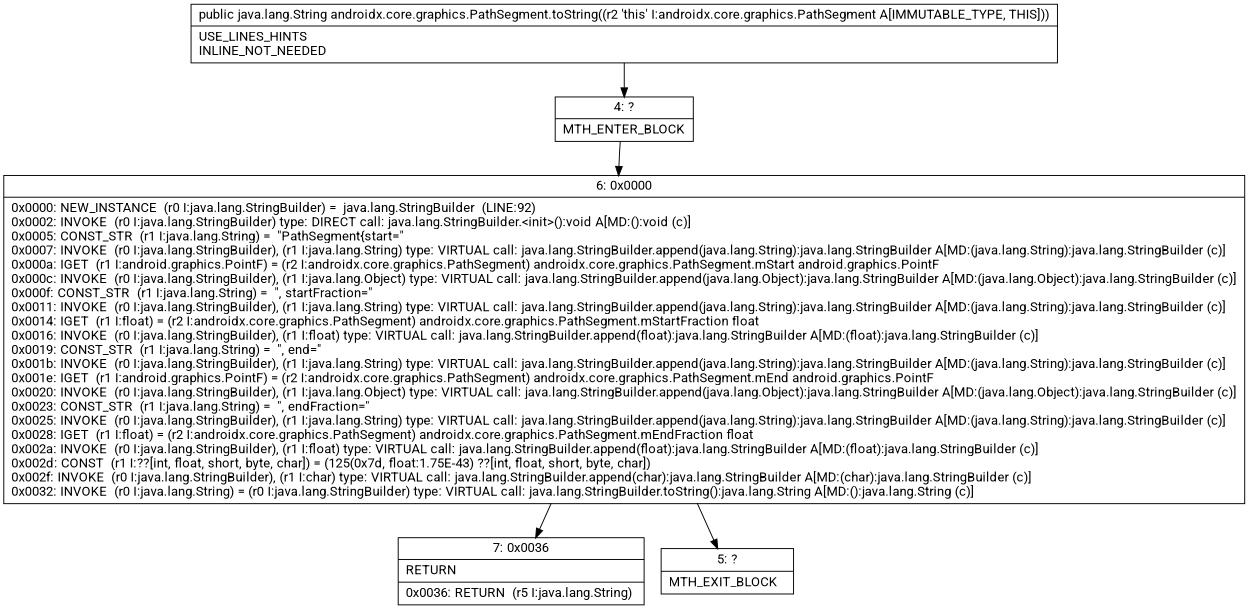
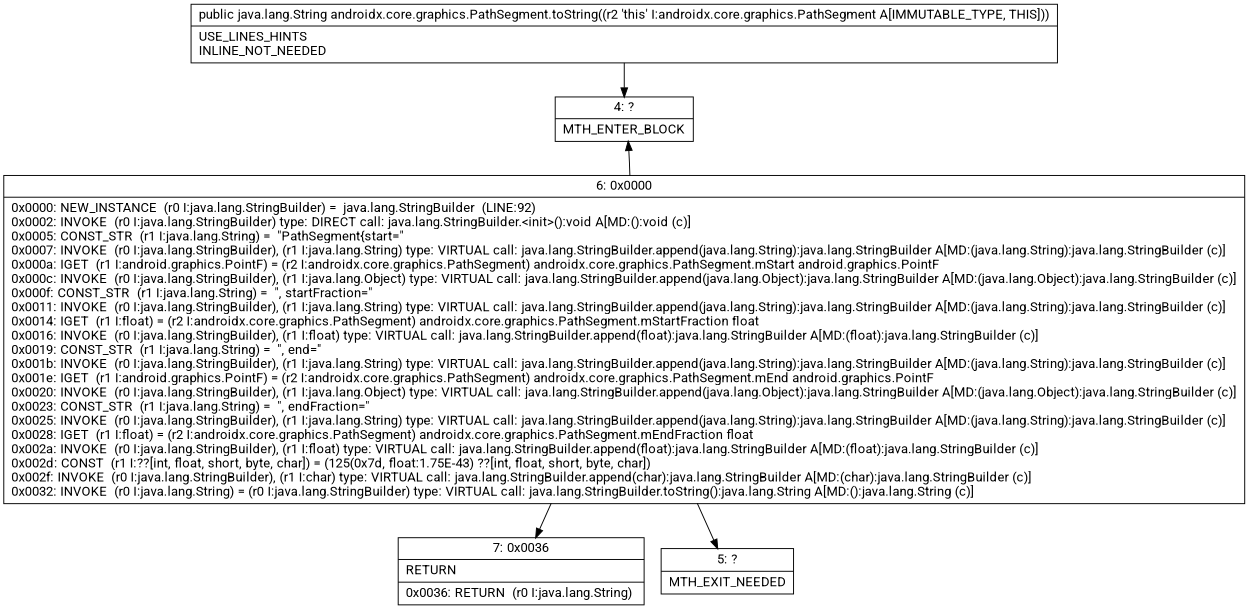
edge "4: ?" -> "6: 0x0000": reversed
node "5: ?": text "MTH_EXIT_BLOCK" -> "MTH_EXIT_NEEDED"
node "7: 0x0036": text "0x0036: RETURN  (r5 I:java.lang.String)" -> "0x0036: RETURN  (r0 I:java.lang.String)"
